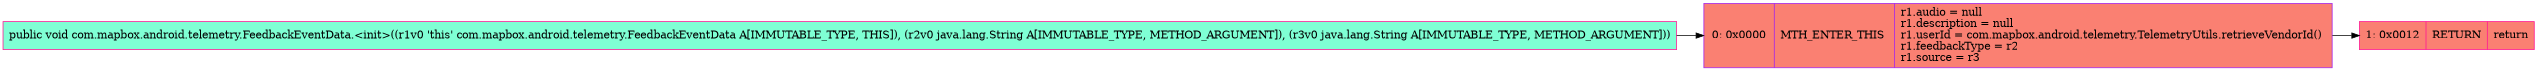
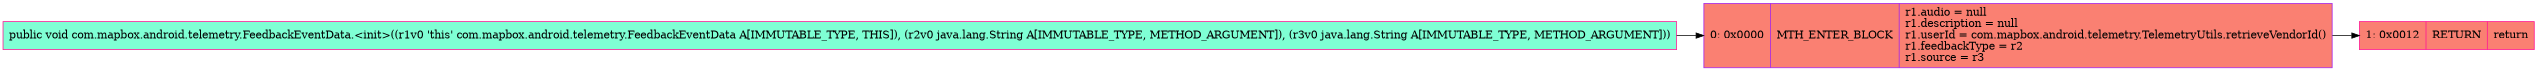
node "0: 0x0000": text "MTH_ENTER_THIS" -> "MTH_ENTER_BLOCK"
